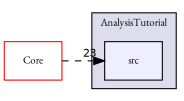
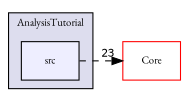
edge "Core" -> "src": reversed
